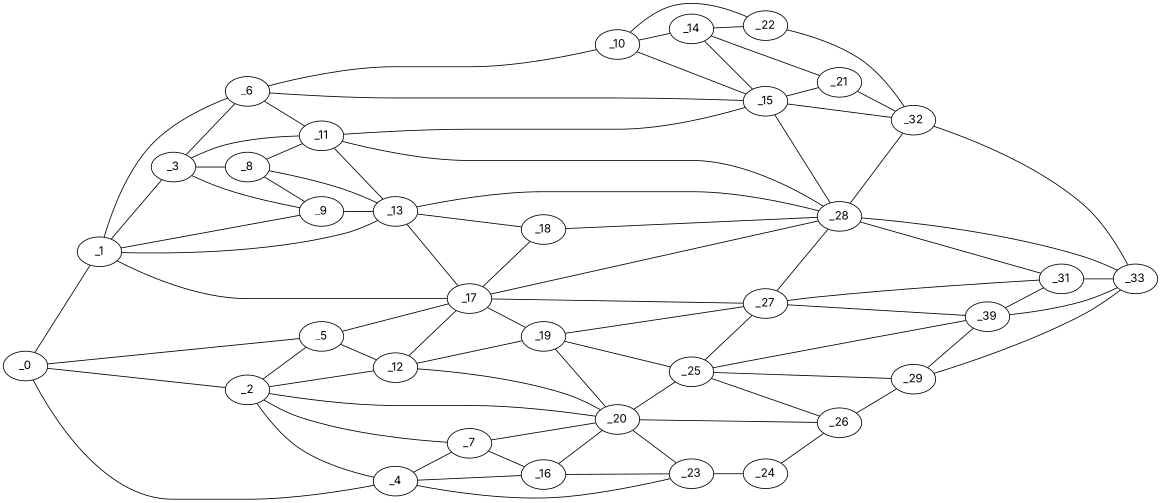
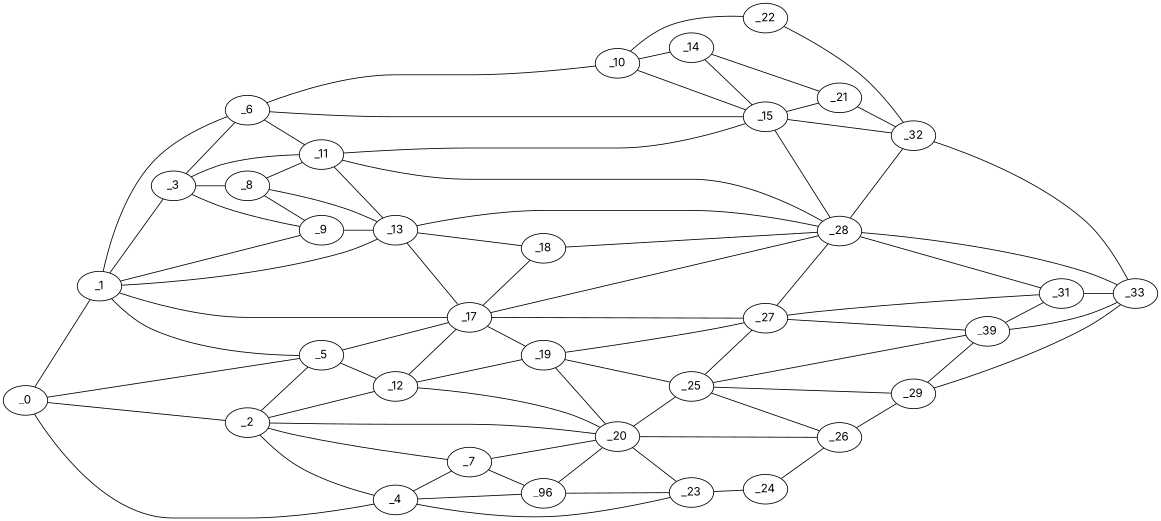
edge "_22" -- "_14": removed
edge "_1" -- "_5": added
node "_16": label "_16" -> "_96"
